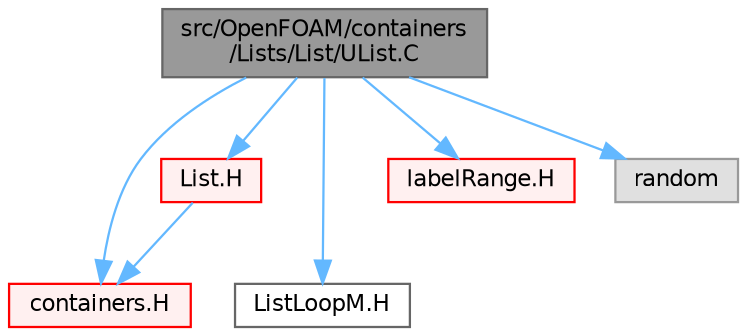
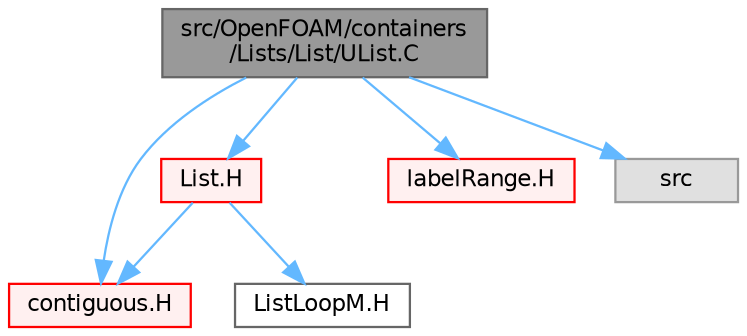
edge "src/OpenFOAM/containers /Lists/List/UList.C" -> "ListLoopM.H": now "List.H" -> "ListLoopM.H"
node "random": label "random" -> "src"
node "containers.H": label "containers.H" -> "contiguous.H"
